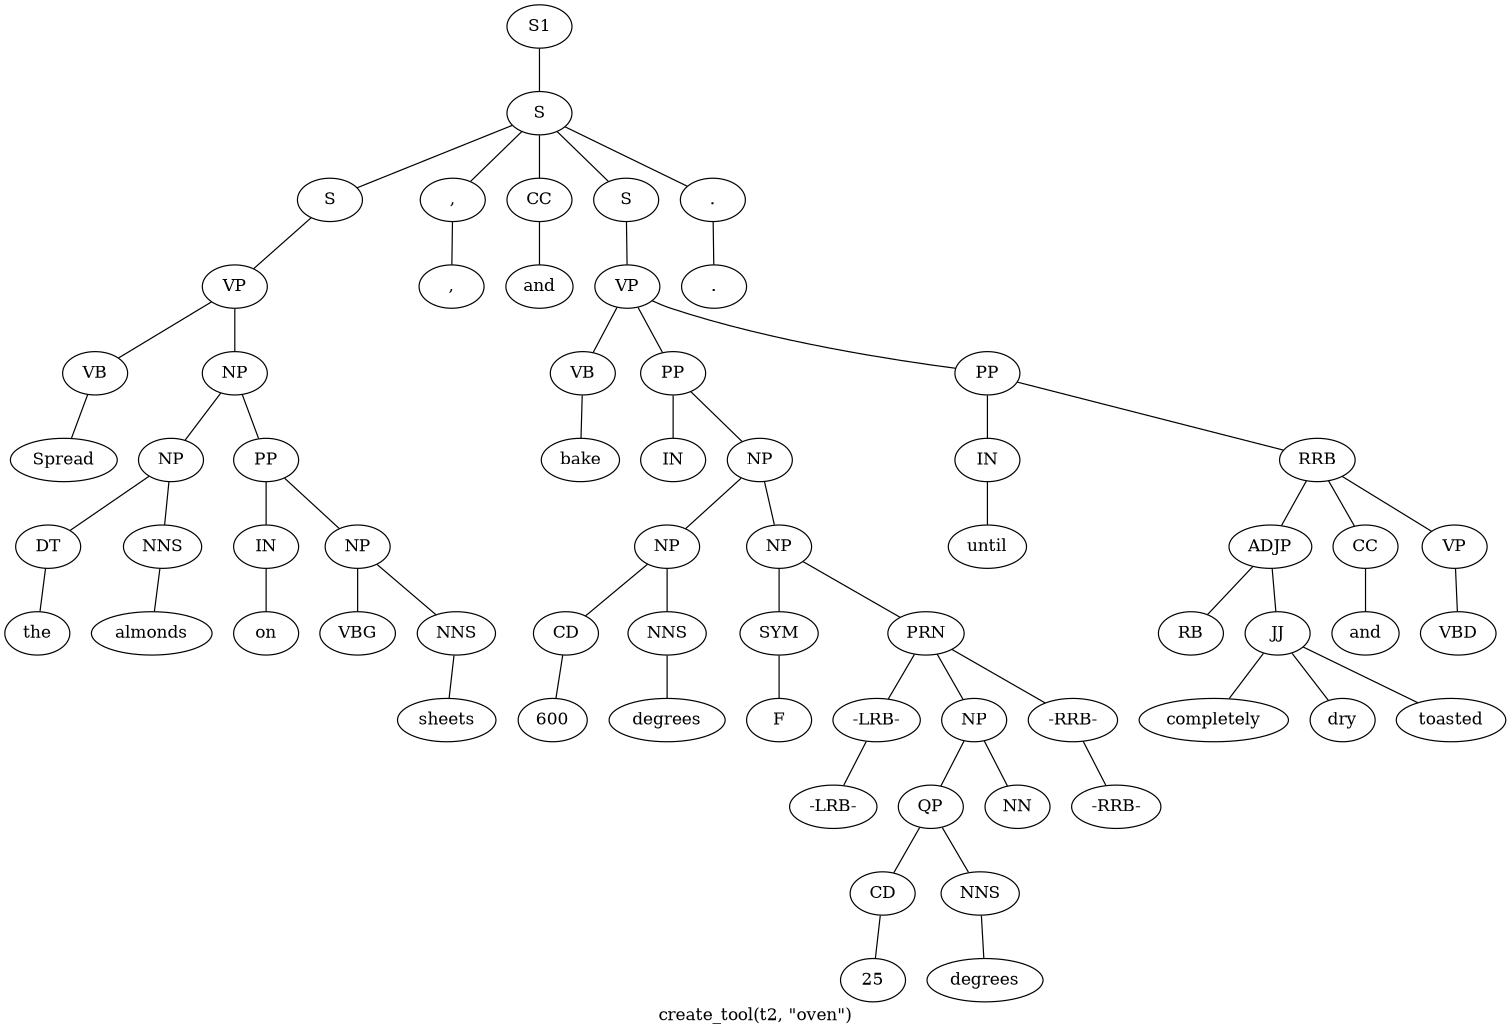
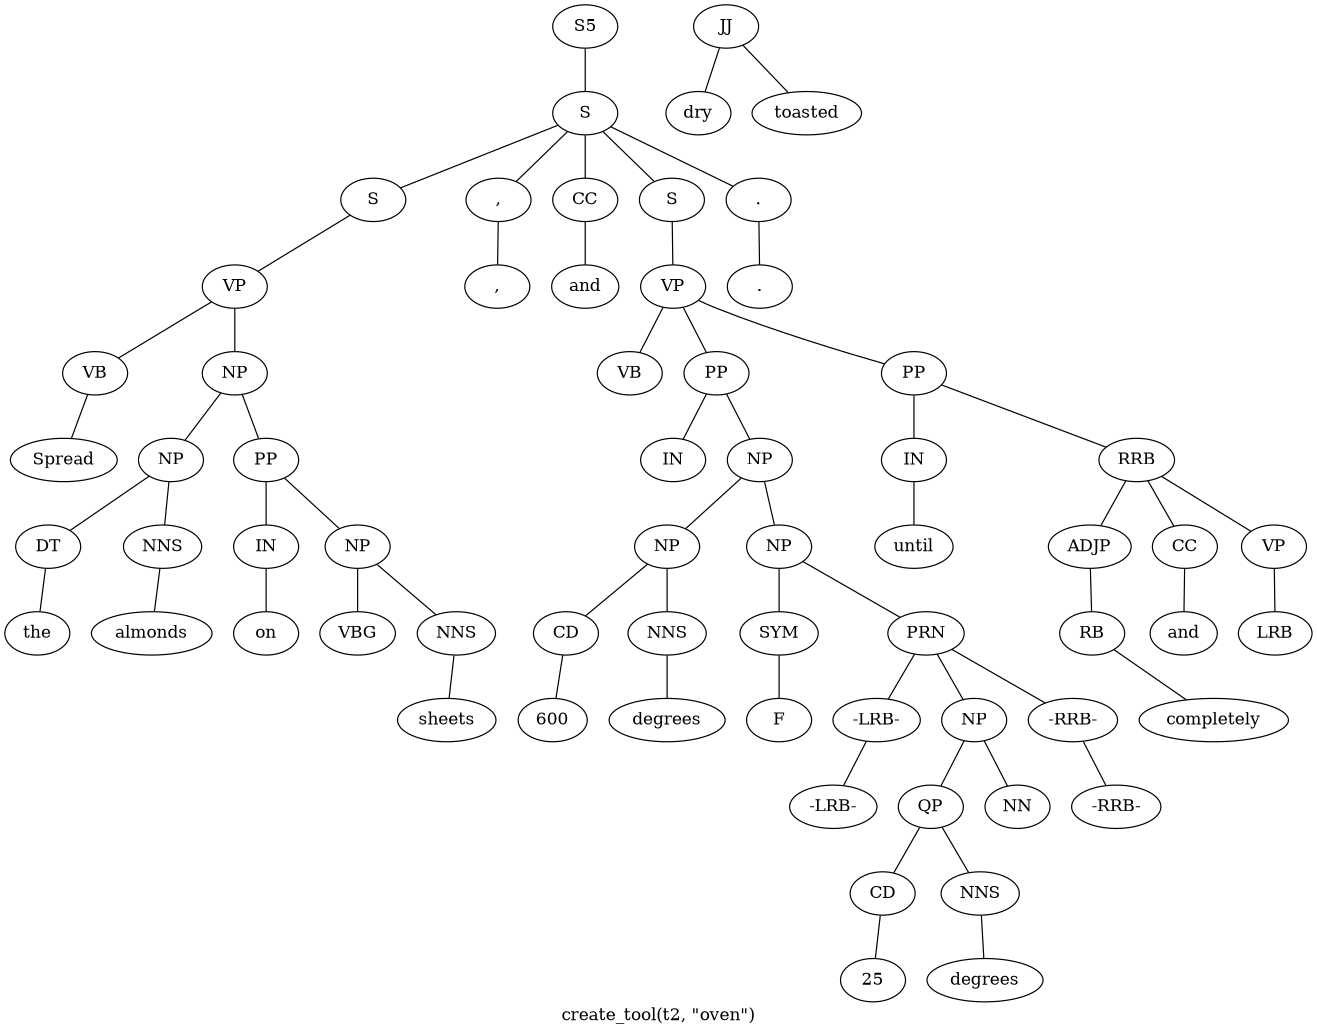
node "S1": label "S1" -> "S5"
node "bake": removed
edge "ADJP" -- "JJ": removed
node "VBD": label "VBD" -> "LRB"
edge "JJ" -- "completely": now "RB" -- "completely"
